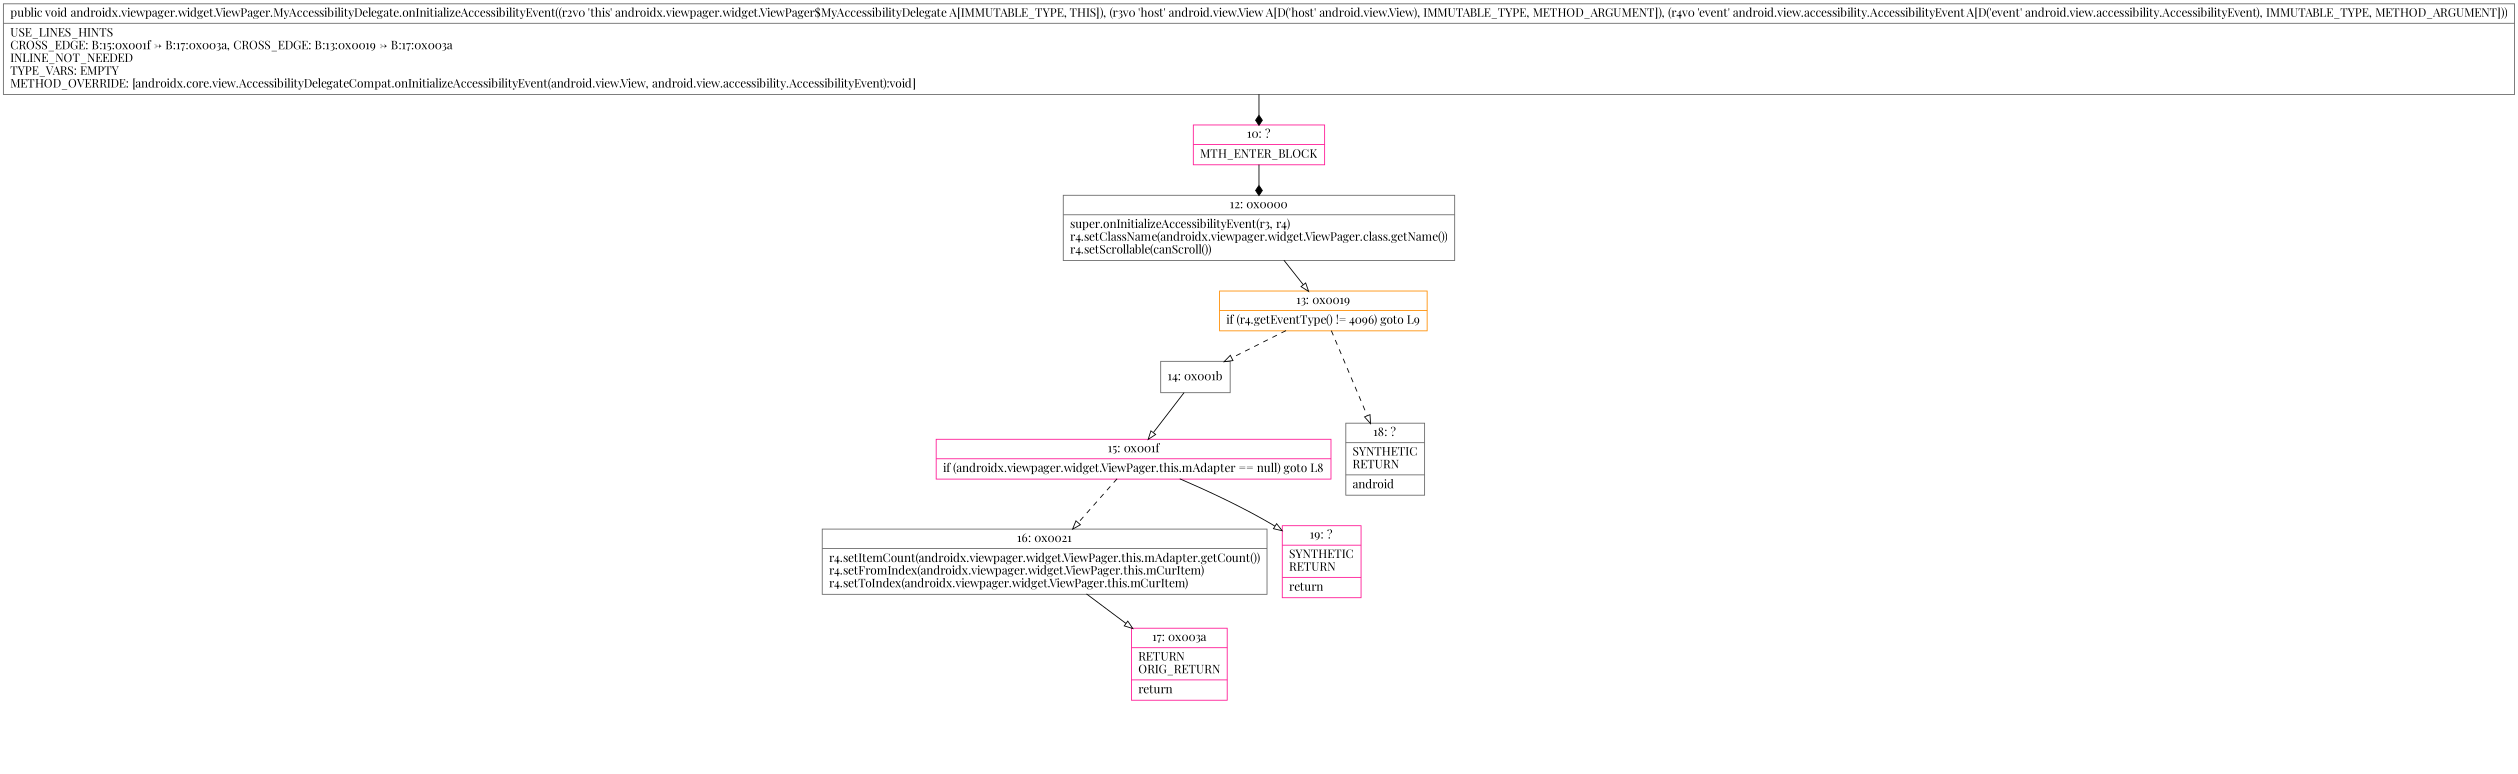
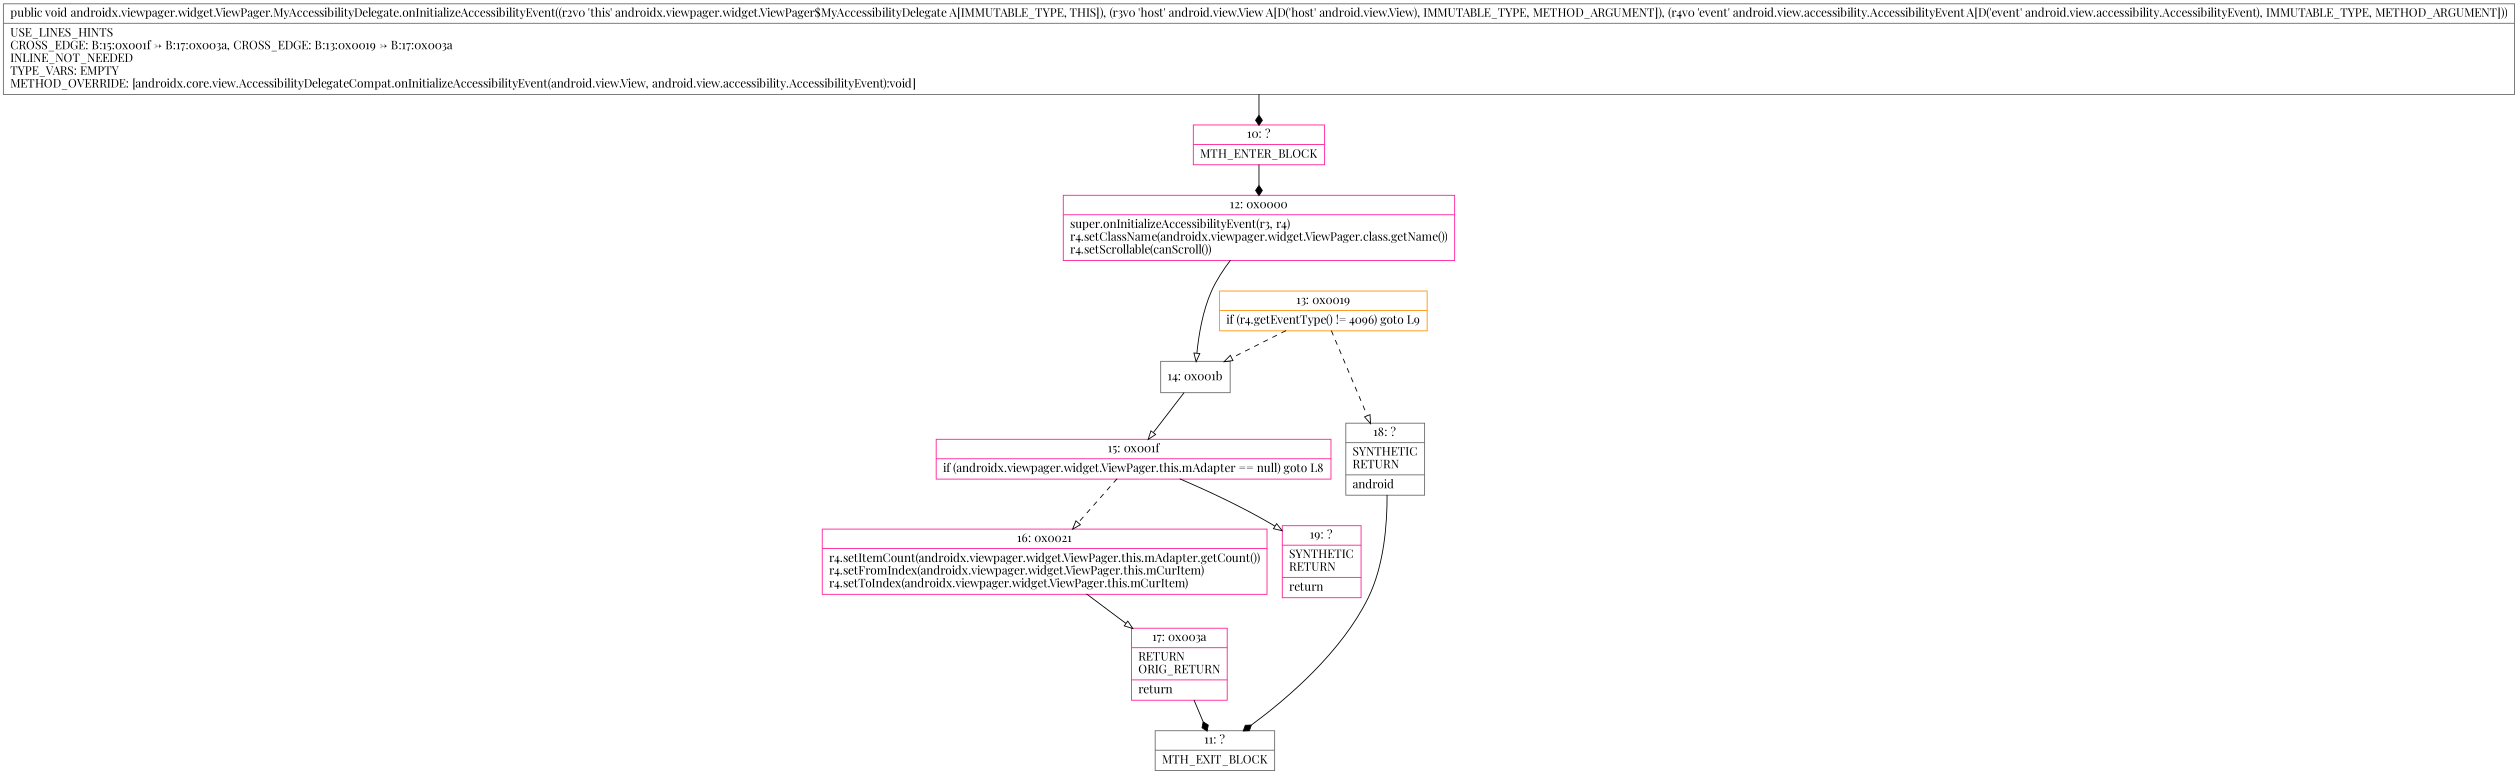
node "12: 0x0000": color gray40 -> deeppink
edge "12: 0x0000" -> "13: 0x0019": now "12: 0x0000" -> "14: 0x001b"
node "16: 0x0021": color gray40 -> deeppink
node "11: ?": added
